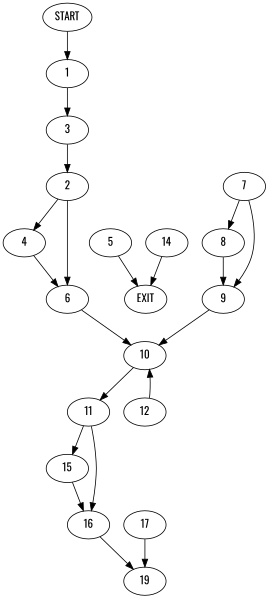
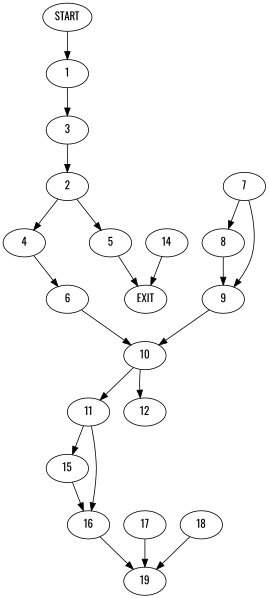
edge "2" -> "6": now "2" -> "5"
edge "12" -> "10": reversed
node "18": added
